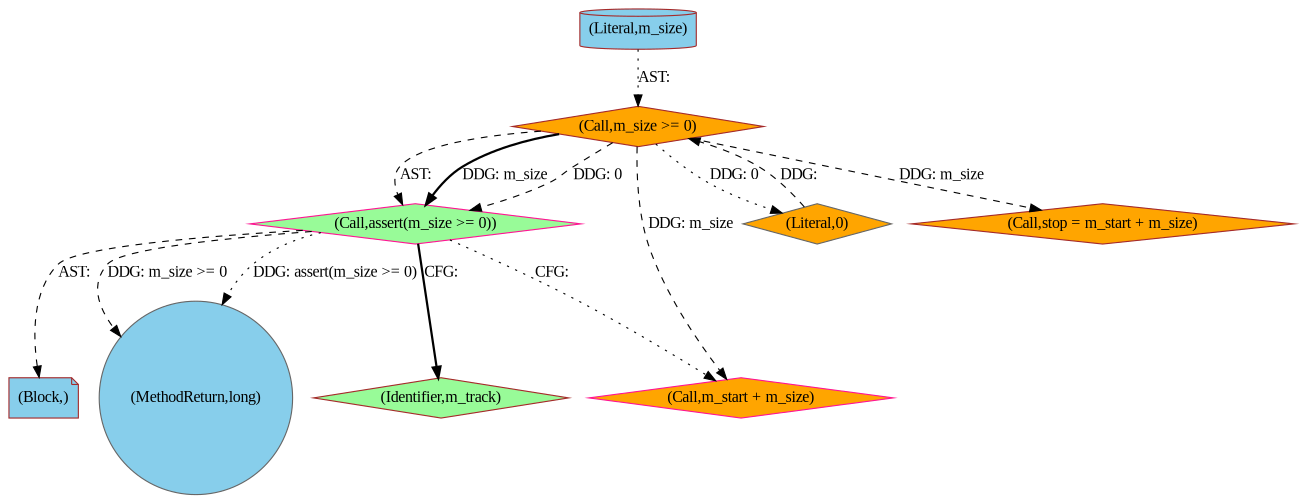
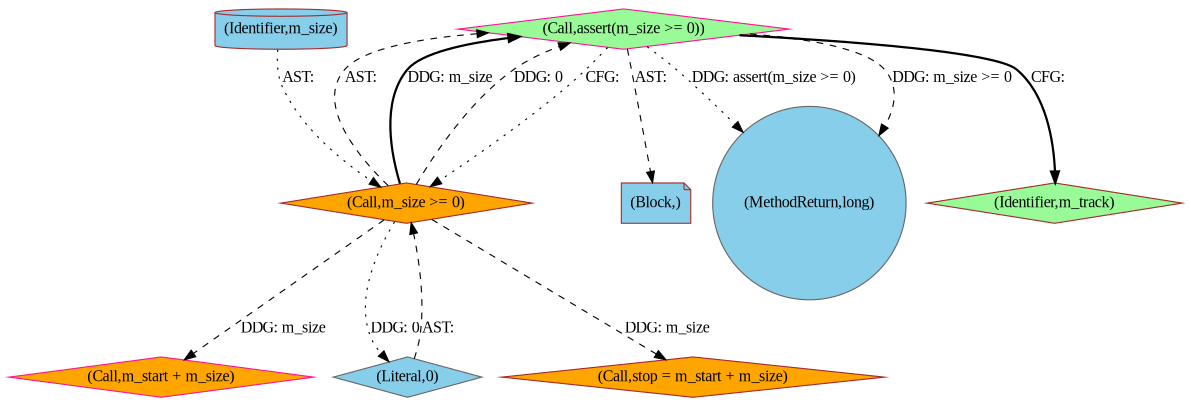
node "(Literal,m_size)": label "(Literal,m_size)" -> "(Identifier,m_size)"
edge "(Literal,0)" -> "(Call,m_size >= 0)": label "DDG: " -> "AST: "
node "(Literal,0)": fillcolor orange -> skyblue
edge "(Call,assert(m_size >= 0))" -> "(Call,m_start + m_size)": now "(Call,assert(m_size >= 0))" -> "(Call,m_size >= 0)"
